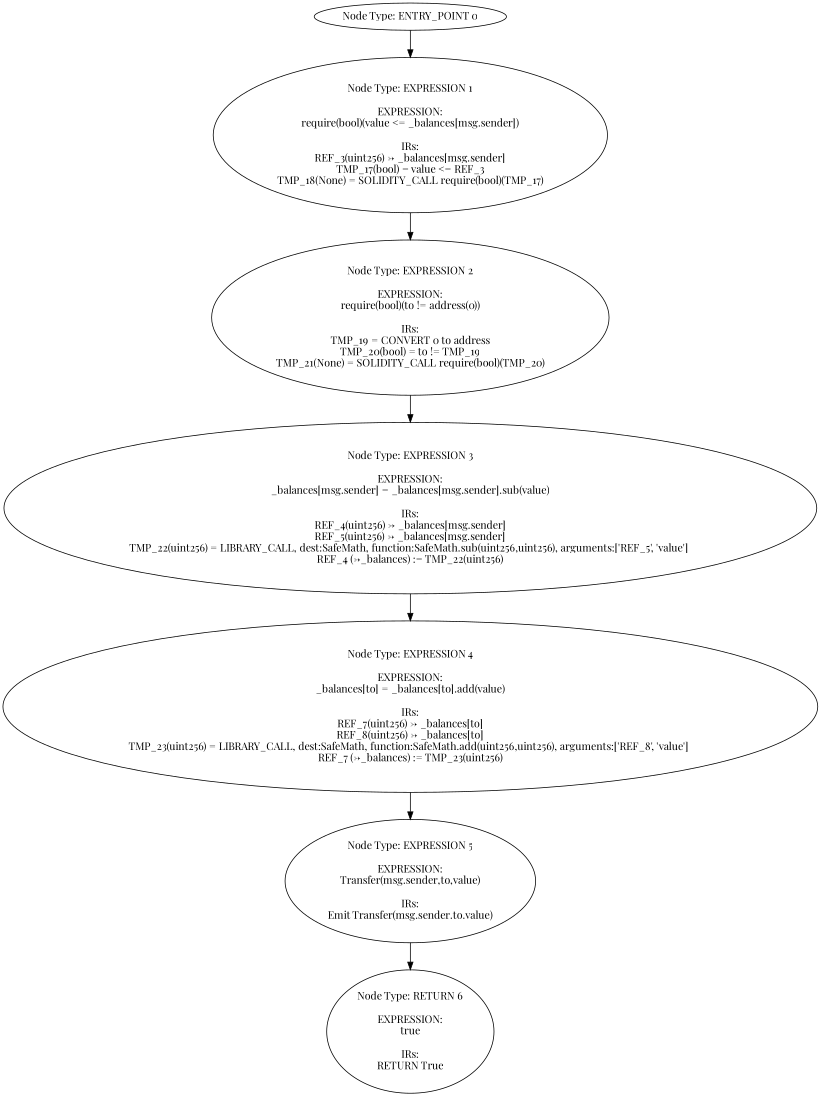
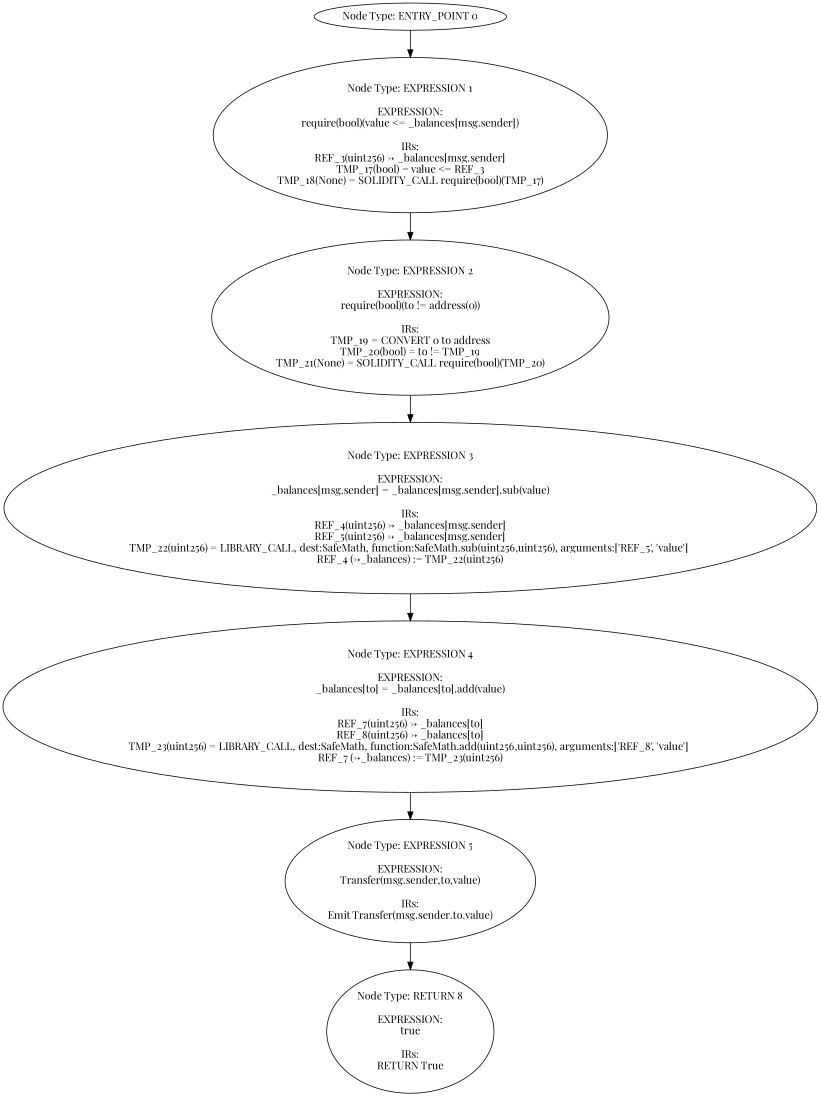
node "Node Type: RETURN 6 EXPRESSION: true IRs: RETURN True": label "Node Type: RETURN 6 EXPRESSION: true IRs: RETURN True" -> "Node Type: RETURN 8 EXPRESSION: true IRs: RETURN True"
